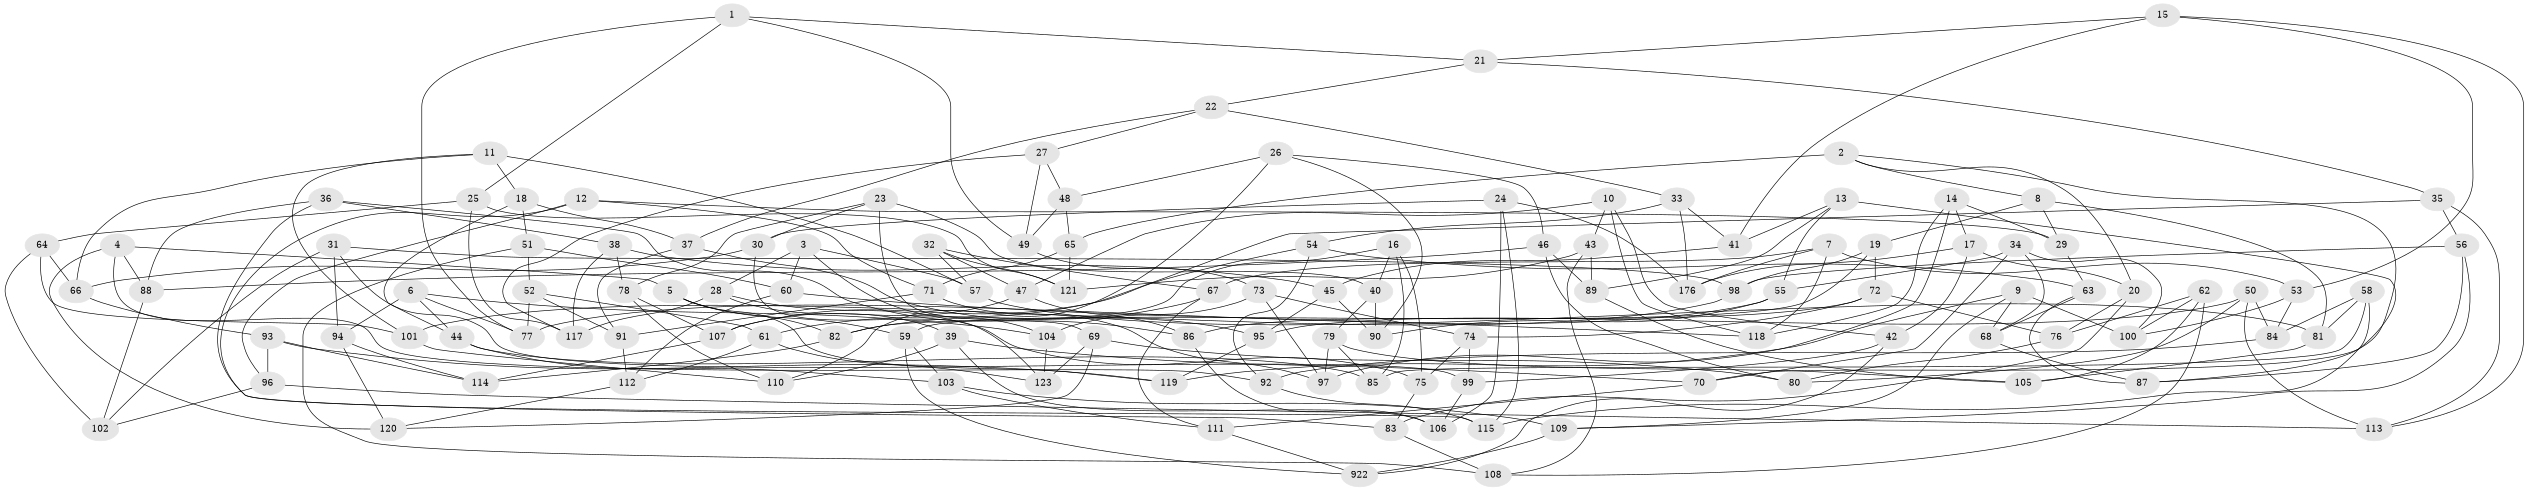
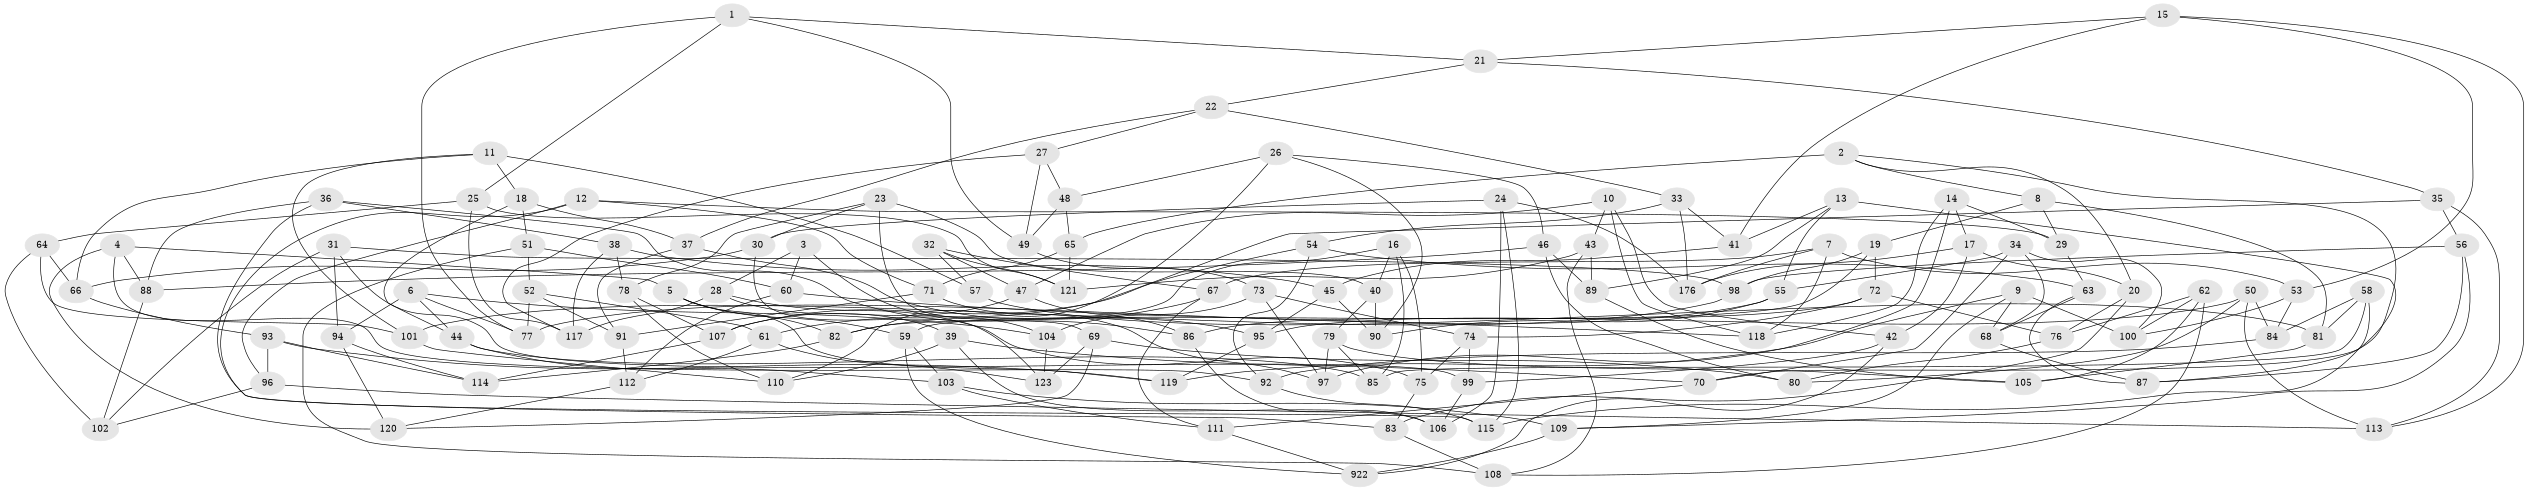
edge "3" -- "57": removed
